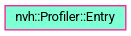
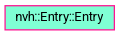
node "nvh::Profiler::Entry": label "nvh::Profiler::Entry" -> "nvh::Entry::Entry"
